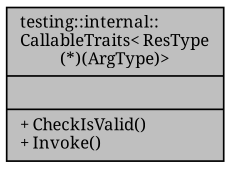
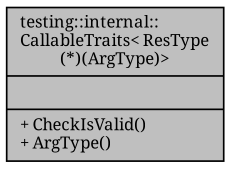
node "testing::internal::": text "+ Invoke()" -> "+ ArgType()"
